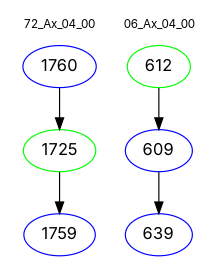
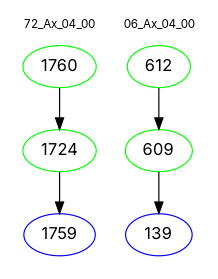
node "1760": color blue -> green
node "1725": label "1725" -> "1724"
node "609": color blue -> green
node "639": label "639" -> "139"
